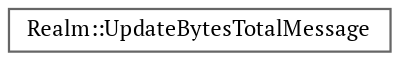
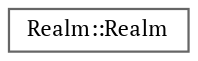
node "Realm::UpdateBytesTotalMessage": label "Realm::UpdateBytesTotalMessage" -> "Realm::Realm"
